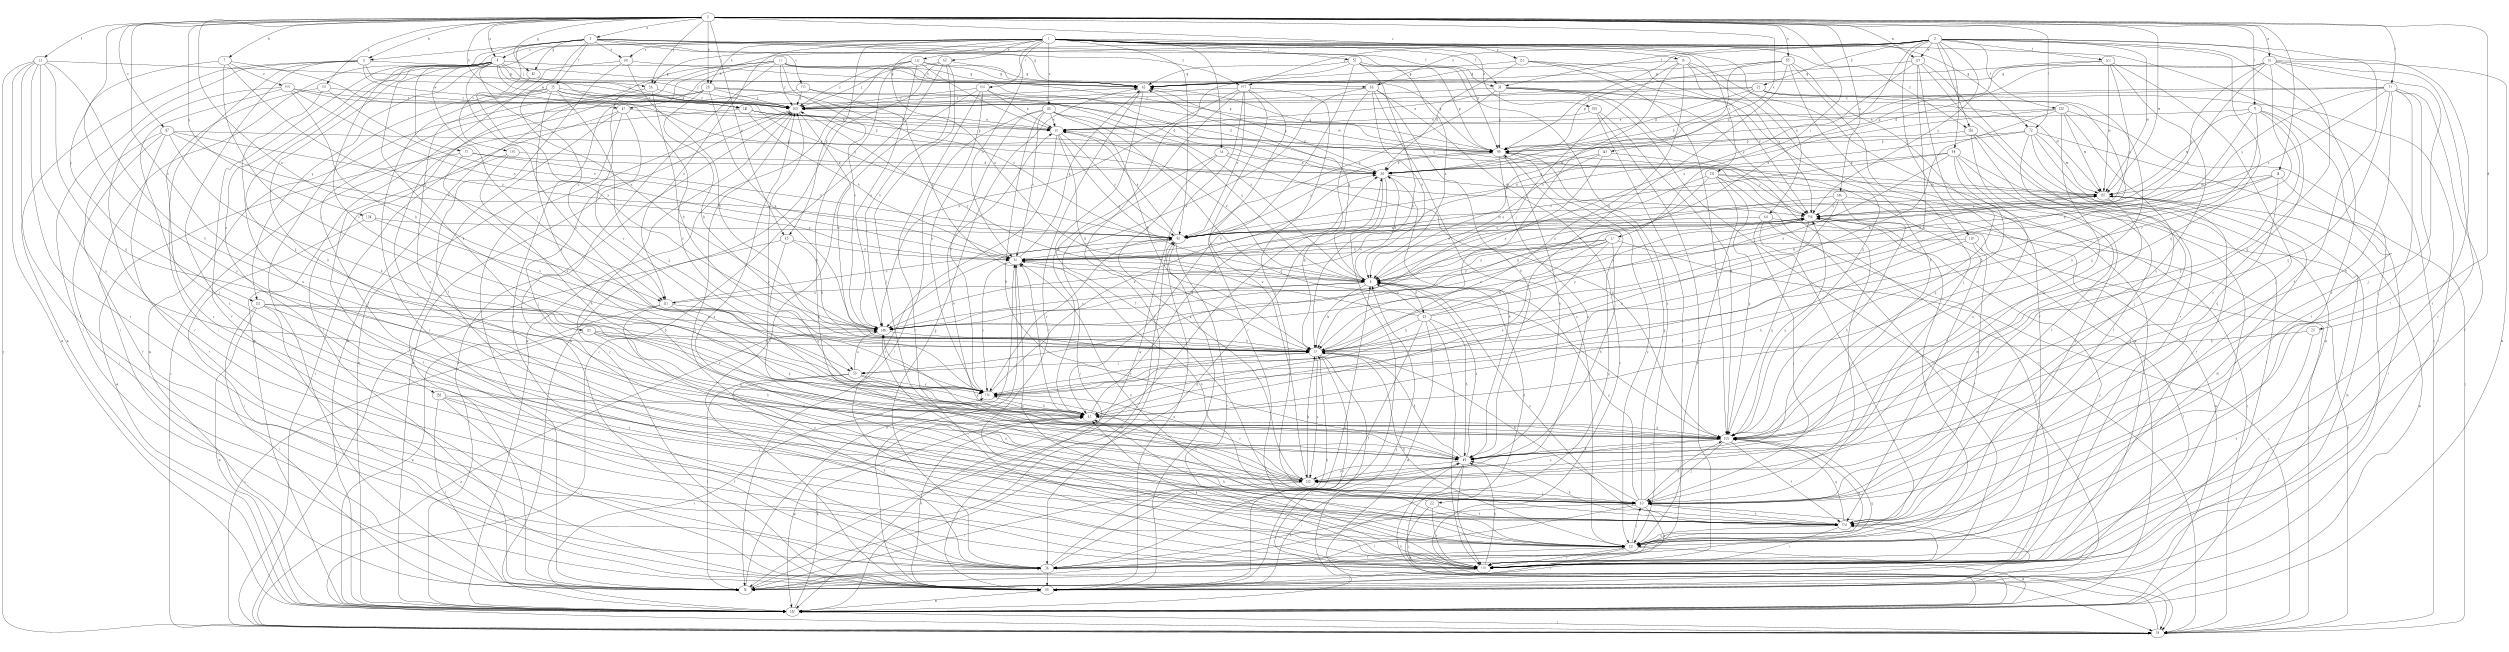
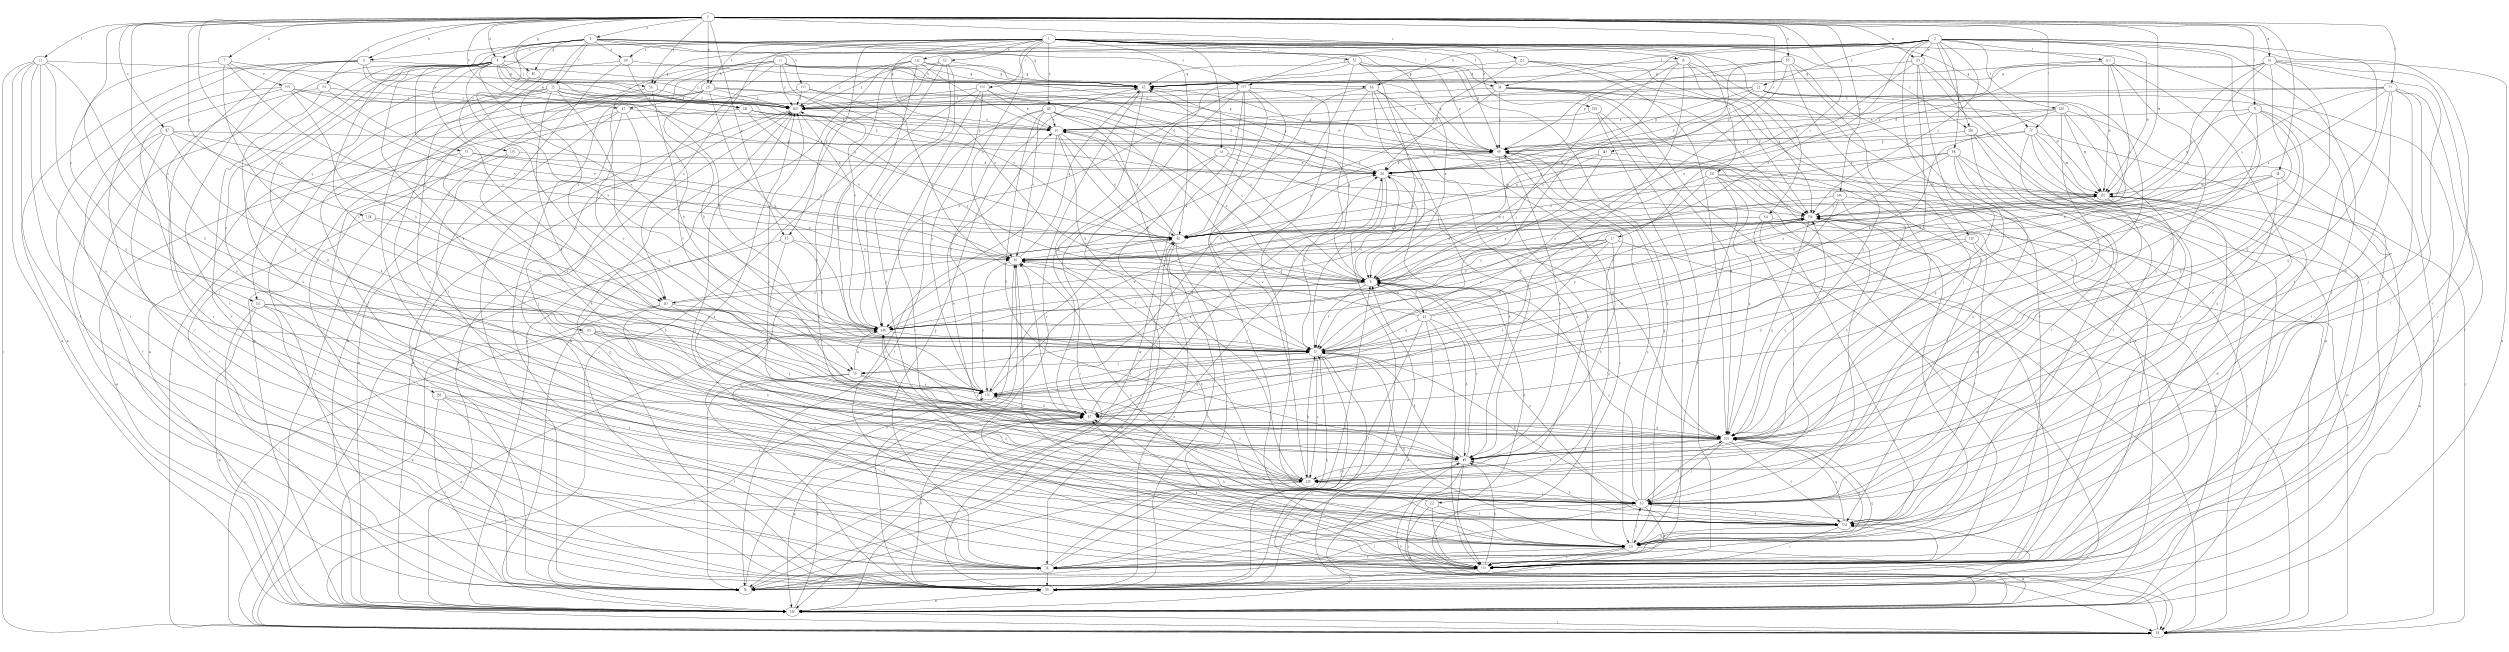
edge "6" -> "12": label "b" -> "f"
node "20": removed
